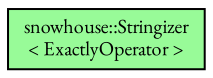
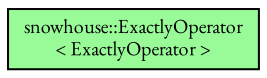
node "snowhouse::Stringizer < ExactlyOperator >": label "snowhouse::Stringizer < ExactlyOperator >" -> "snowhouse::ExactlyOperator < ExactlyOperator >"
